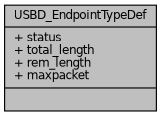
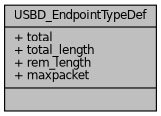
node "USBD_EndpointTypeDef": text "+ status" -> "+ total"
